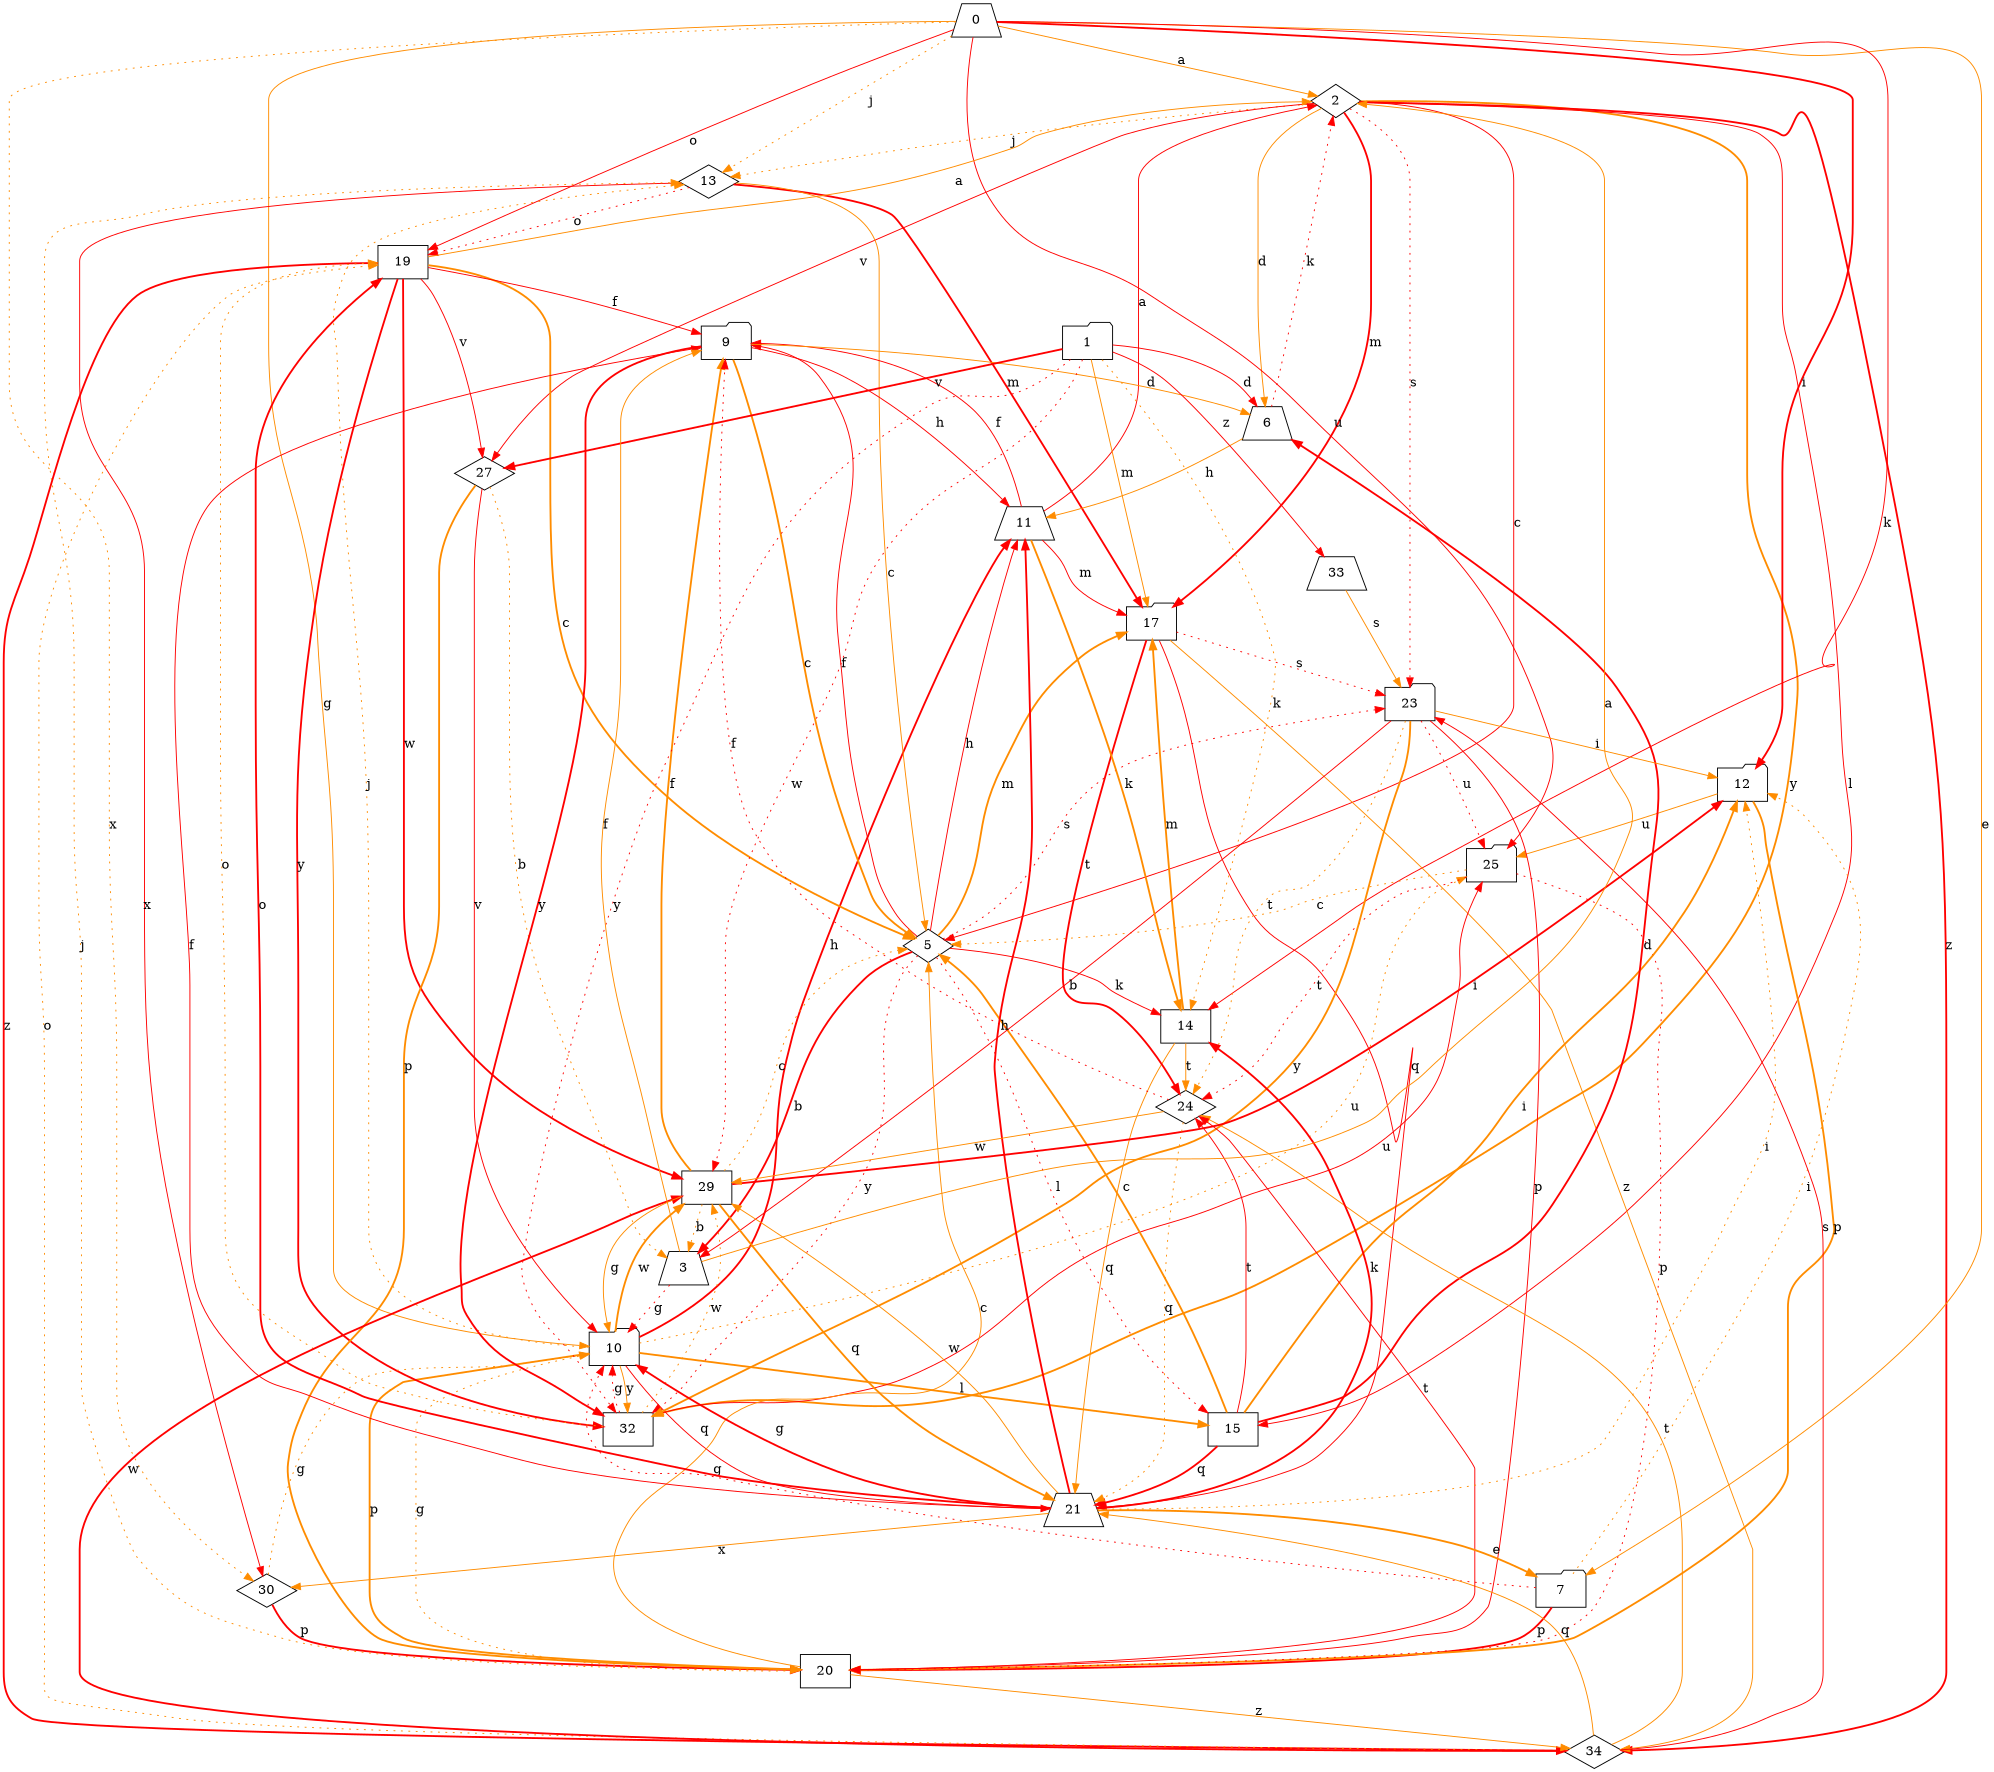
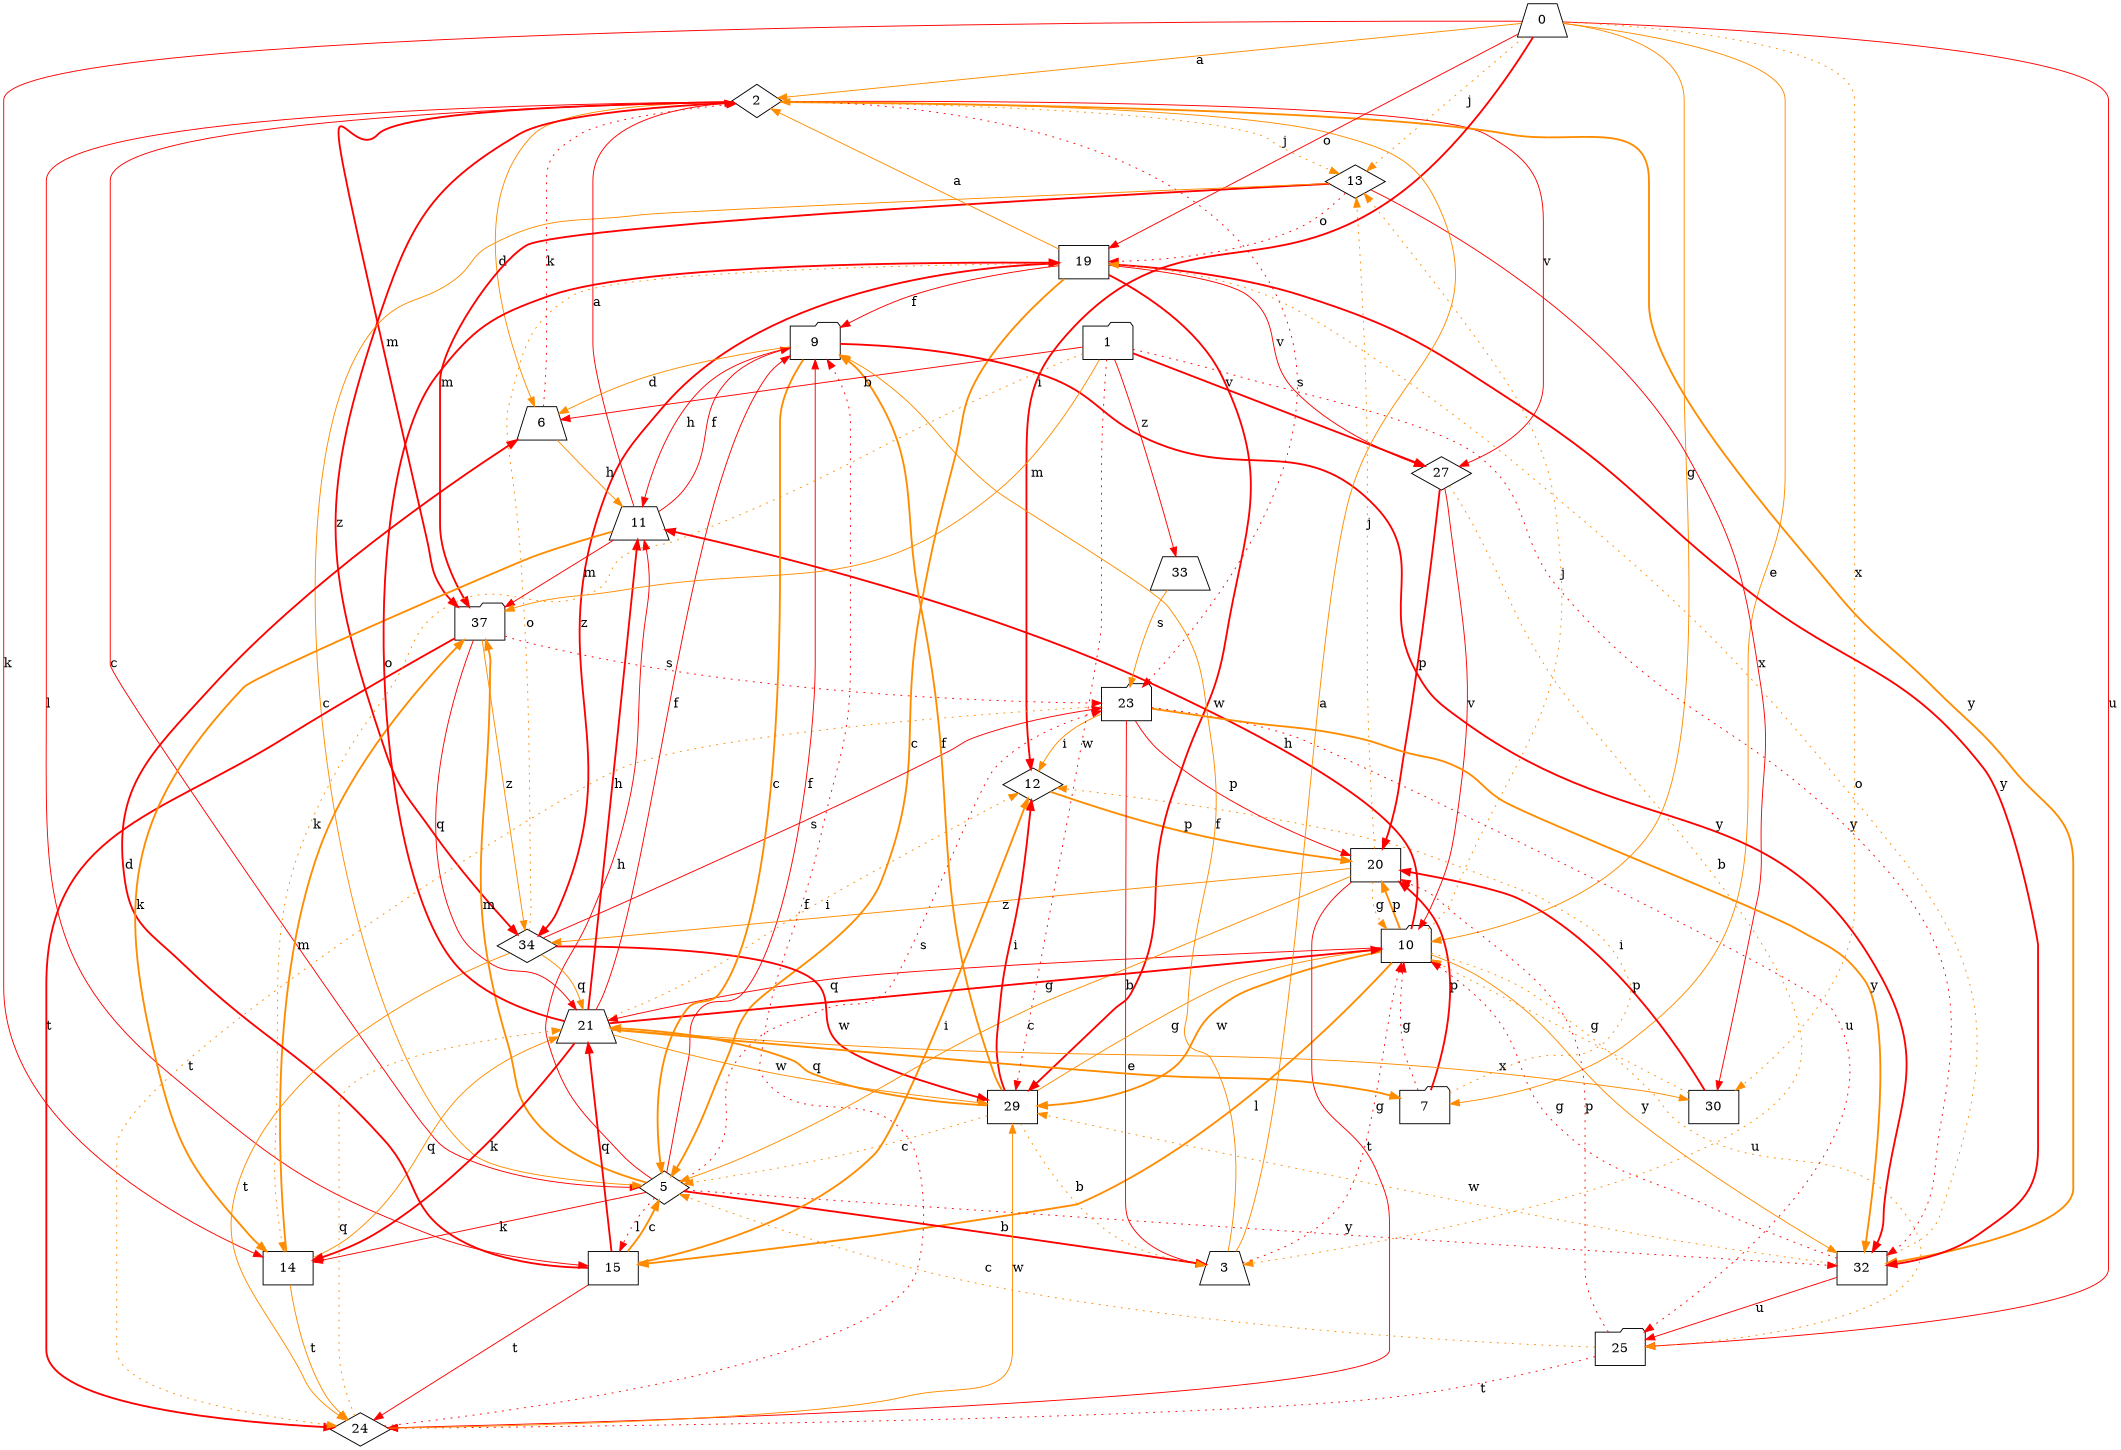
edge "1" -> "6": label "d" -> "b"
node "17": label "17" -> "37"
node "12": shape folder -> diamond
edge "12" -> "25": removed, label "u"
edge "27" -> "20": color darkorange -> red
node "30": shape diamond -> box
